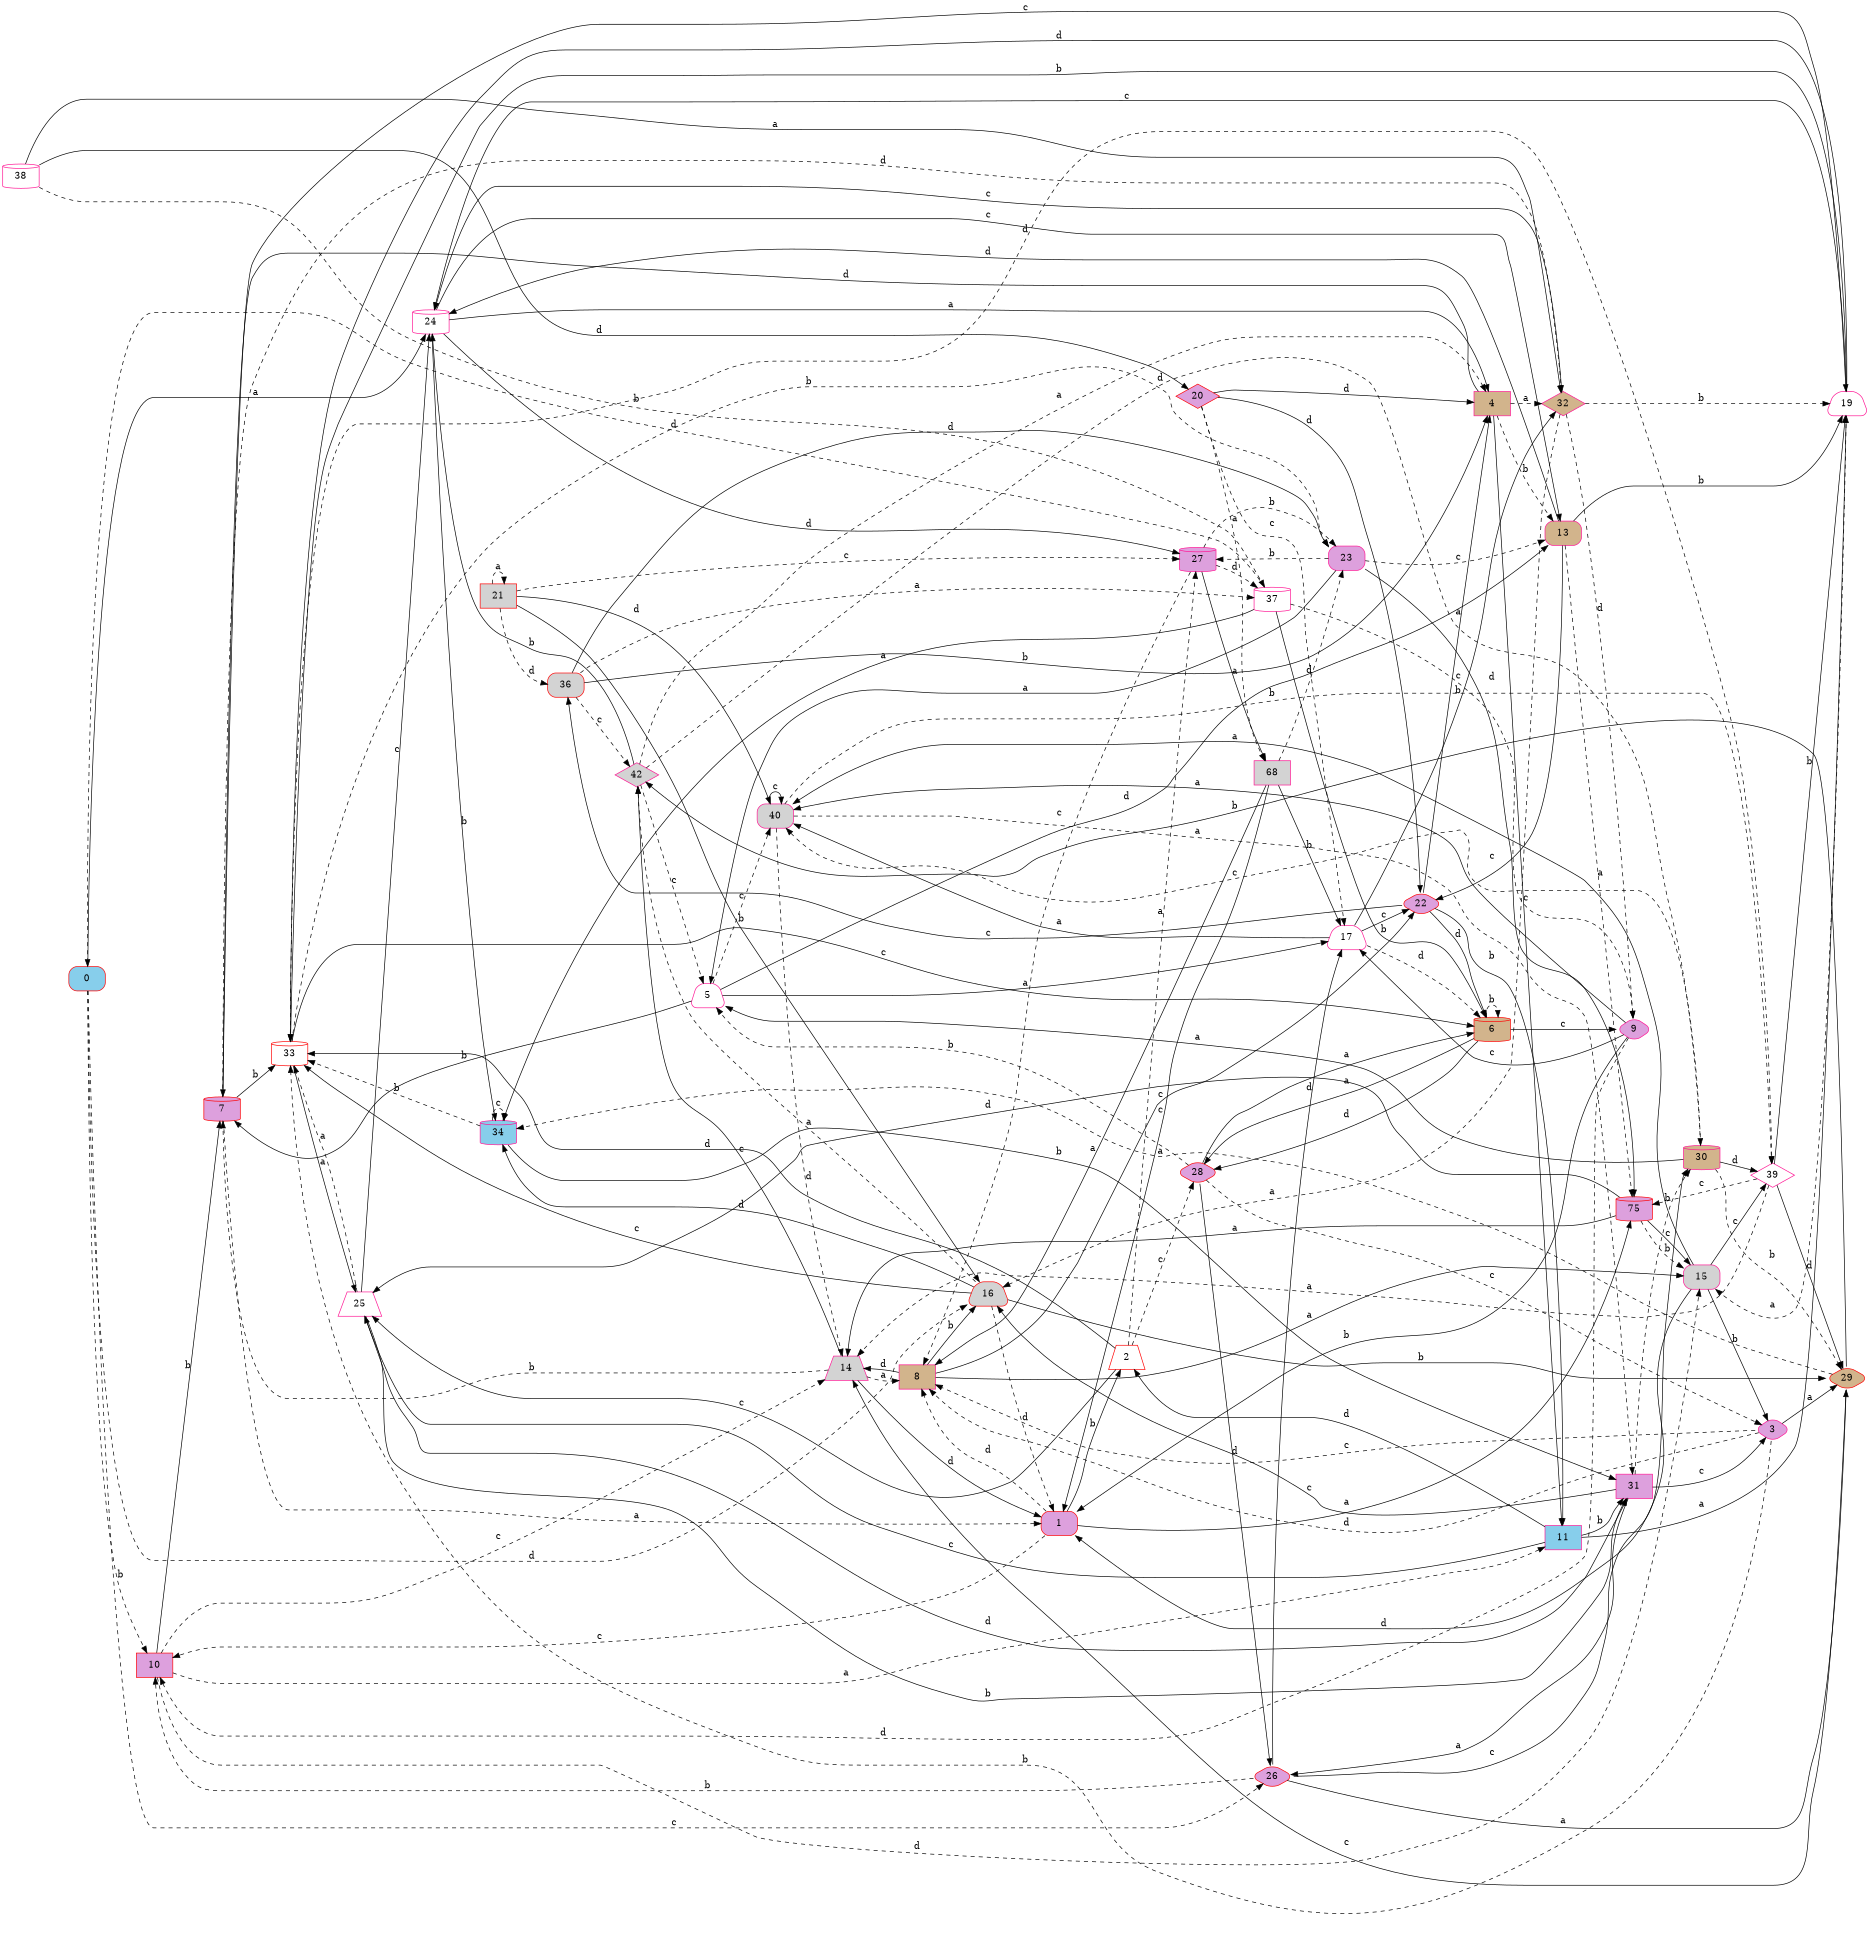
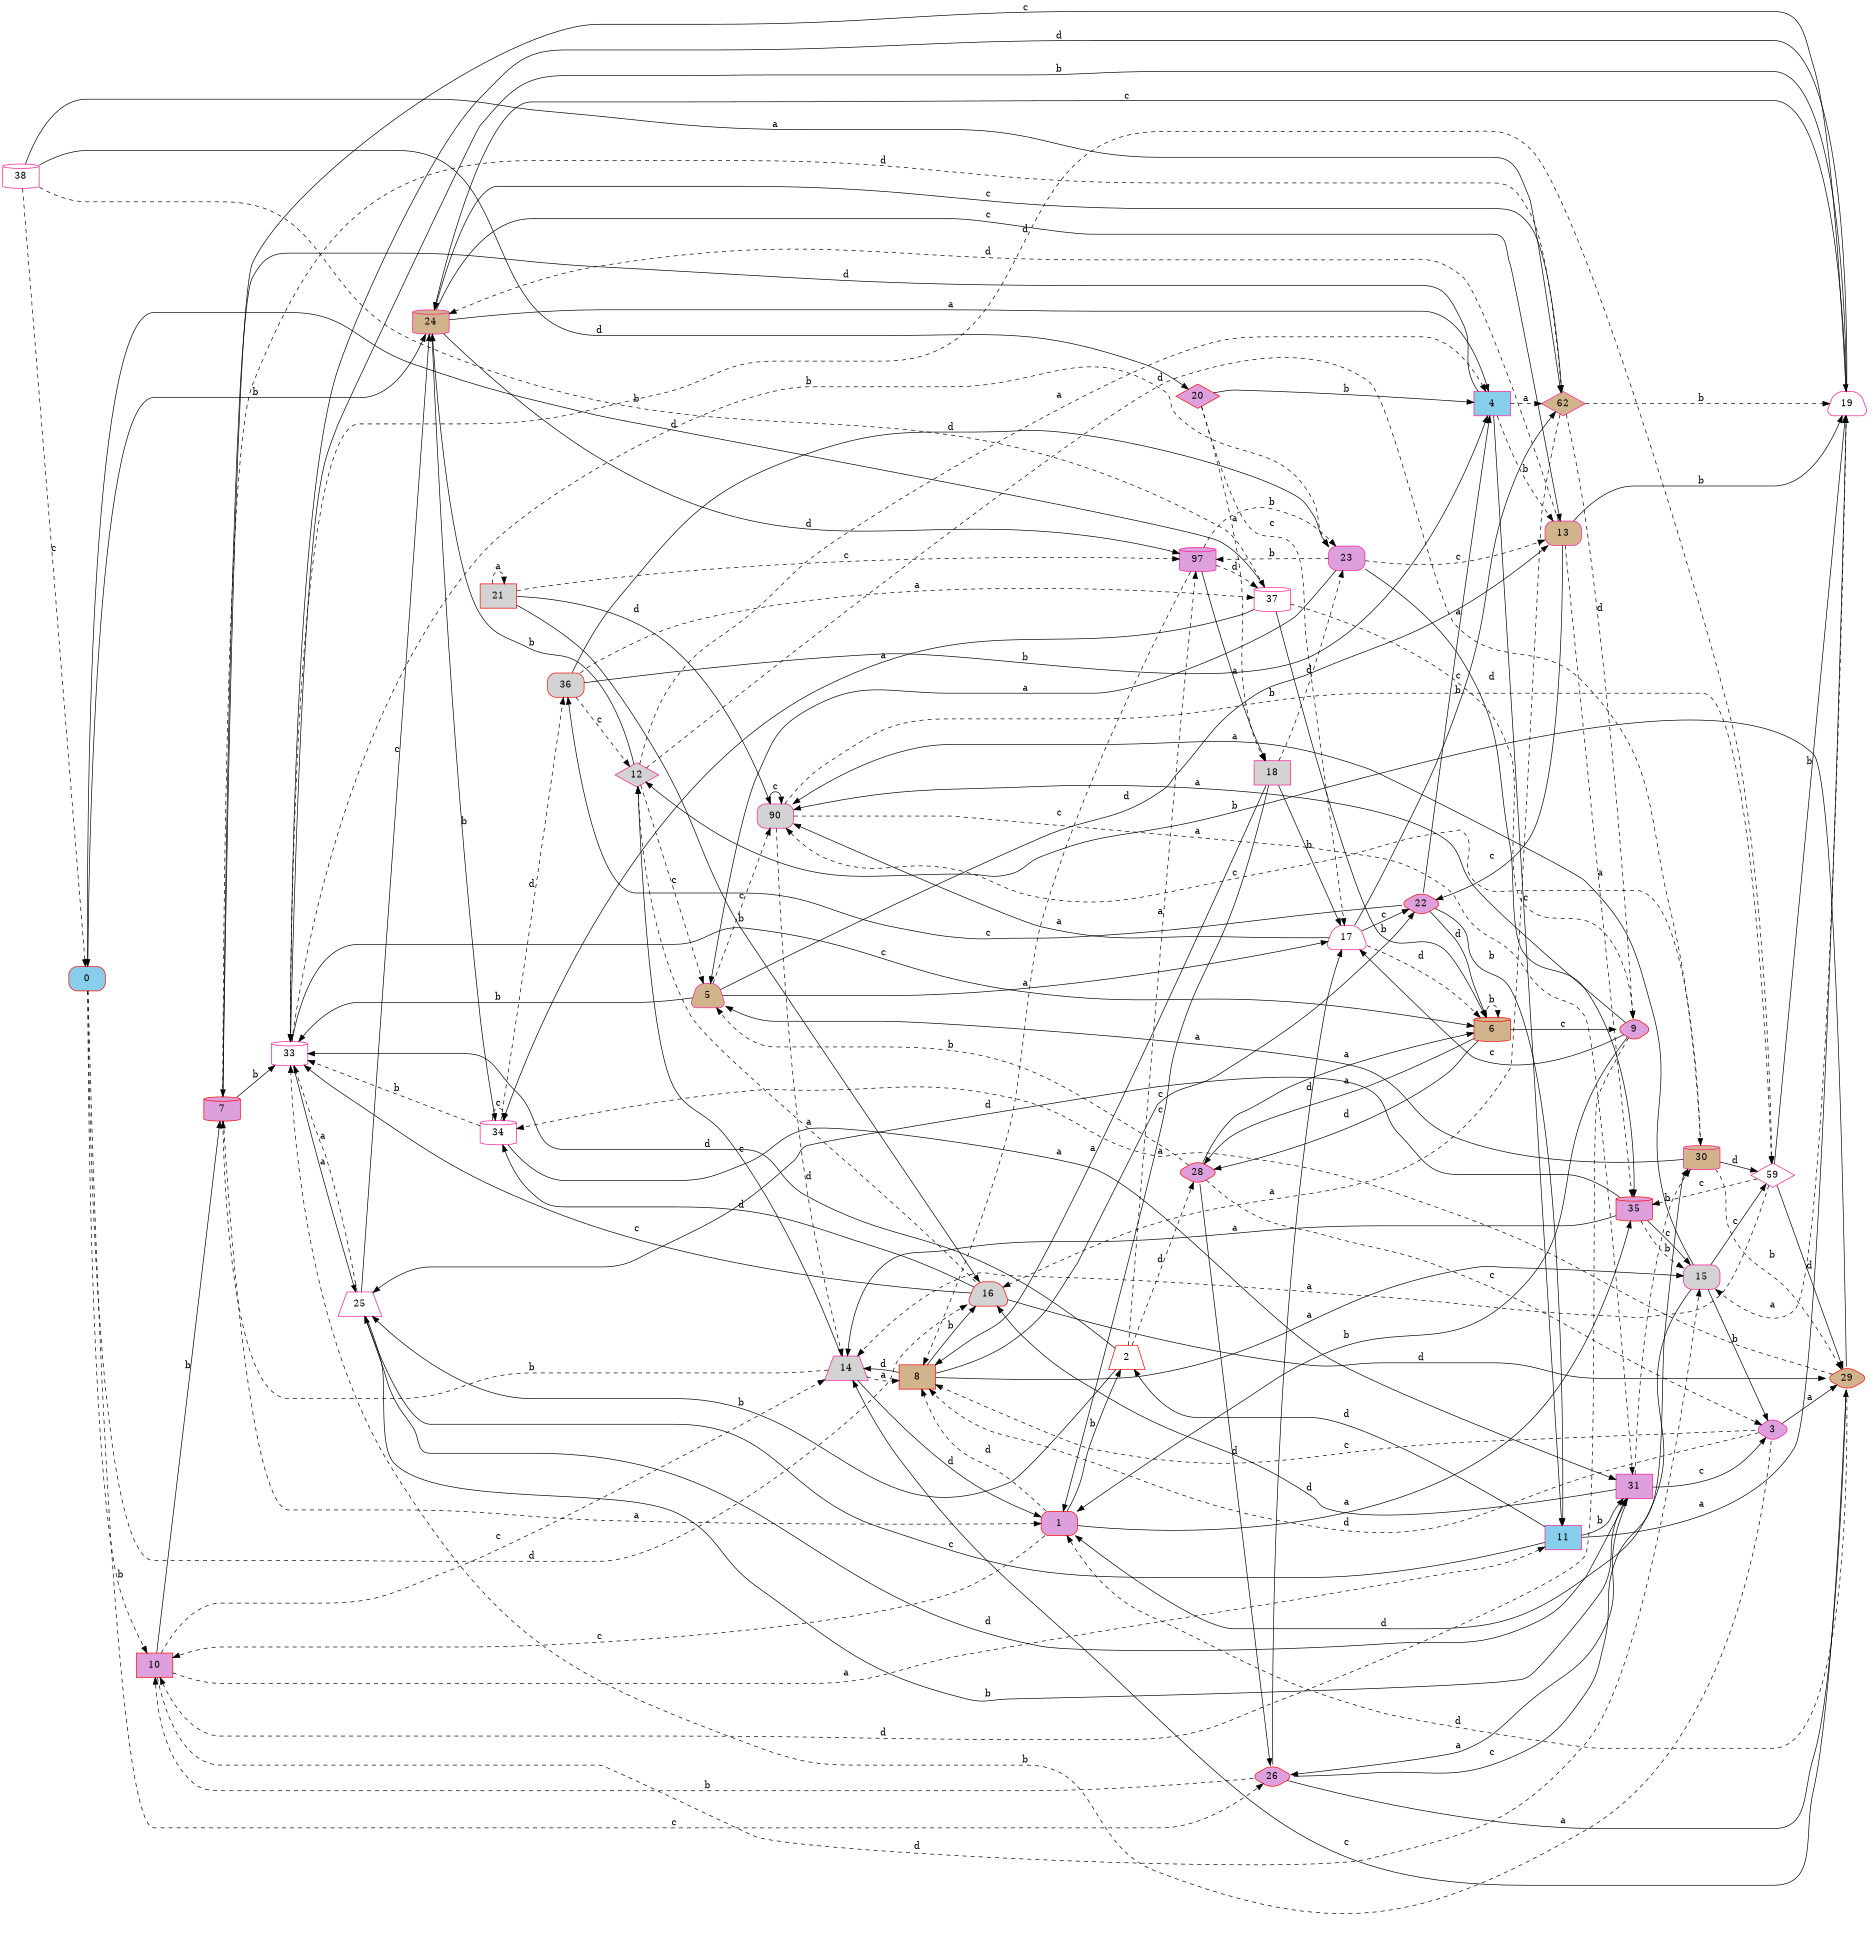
edge "13" -> "24": style solid -> dashed
node "24": fillcolor white -> tan
edge "37" -> "0": style dashed -> solid
edge "20" -> "4": label "d" -> "b"
edge "0" -> "24": label "a" -> "b"
node "4": fillcolor tan -> skyblue
node "32": label "32" -> "62"
node "27": label "27" -> "97"
edge "38" -> "0": added, label "c"
edge "20" -> "22": removed, label "d"
edge "21" -> "36": now "34" -> "36"
node "68": label "68" -> "18"
node "42": label "42" -> "12"
node "40": label "40" -> "90"
node "5": fillcolor white -> tan
node "9": color deeppink -> red
node "33": color red -> deeppink
edge "5" -> "7": now "5" -> "33"
node "34": fillcolor skyblue -> white
edge "34" -> "31": label "b" -> "a"
node "39": label "39" -> "59"
node "75": label "75" -> "35"
edge "2" -> "28": label "c" -> "d"
edge "16" -> "29": label "b" -> "d"
node "8": color deeppink -> red
edge "2" -> "25": label "c" -> "b"
edge "16" -> "1": now "29" -> "1"
edge "31" -> "16": label "c" -> "d"
